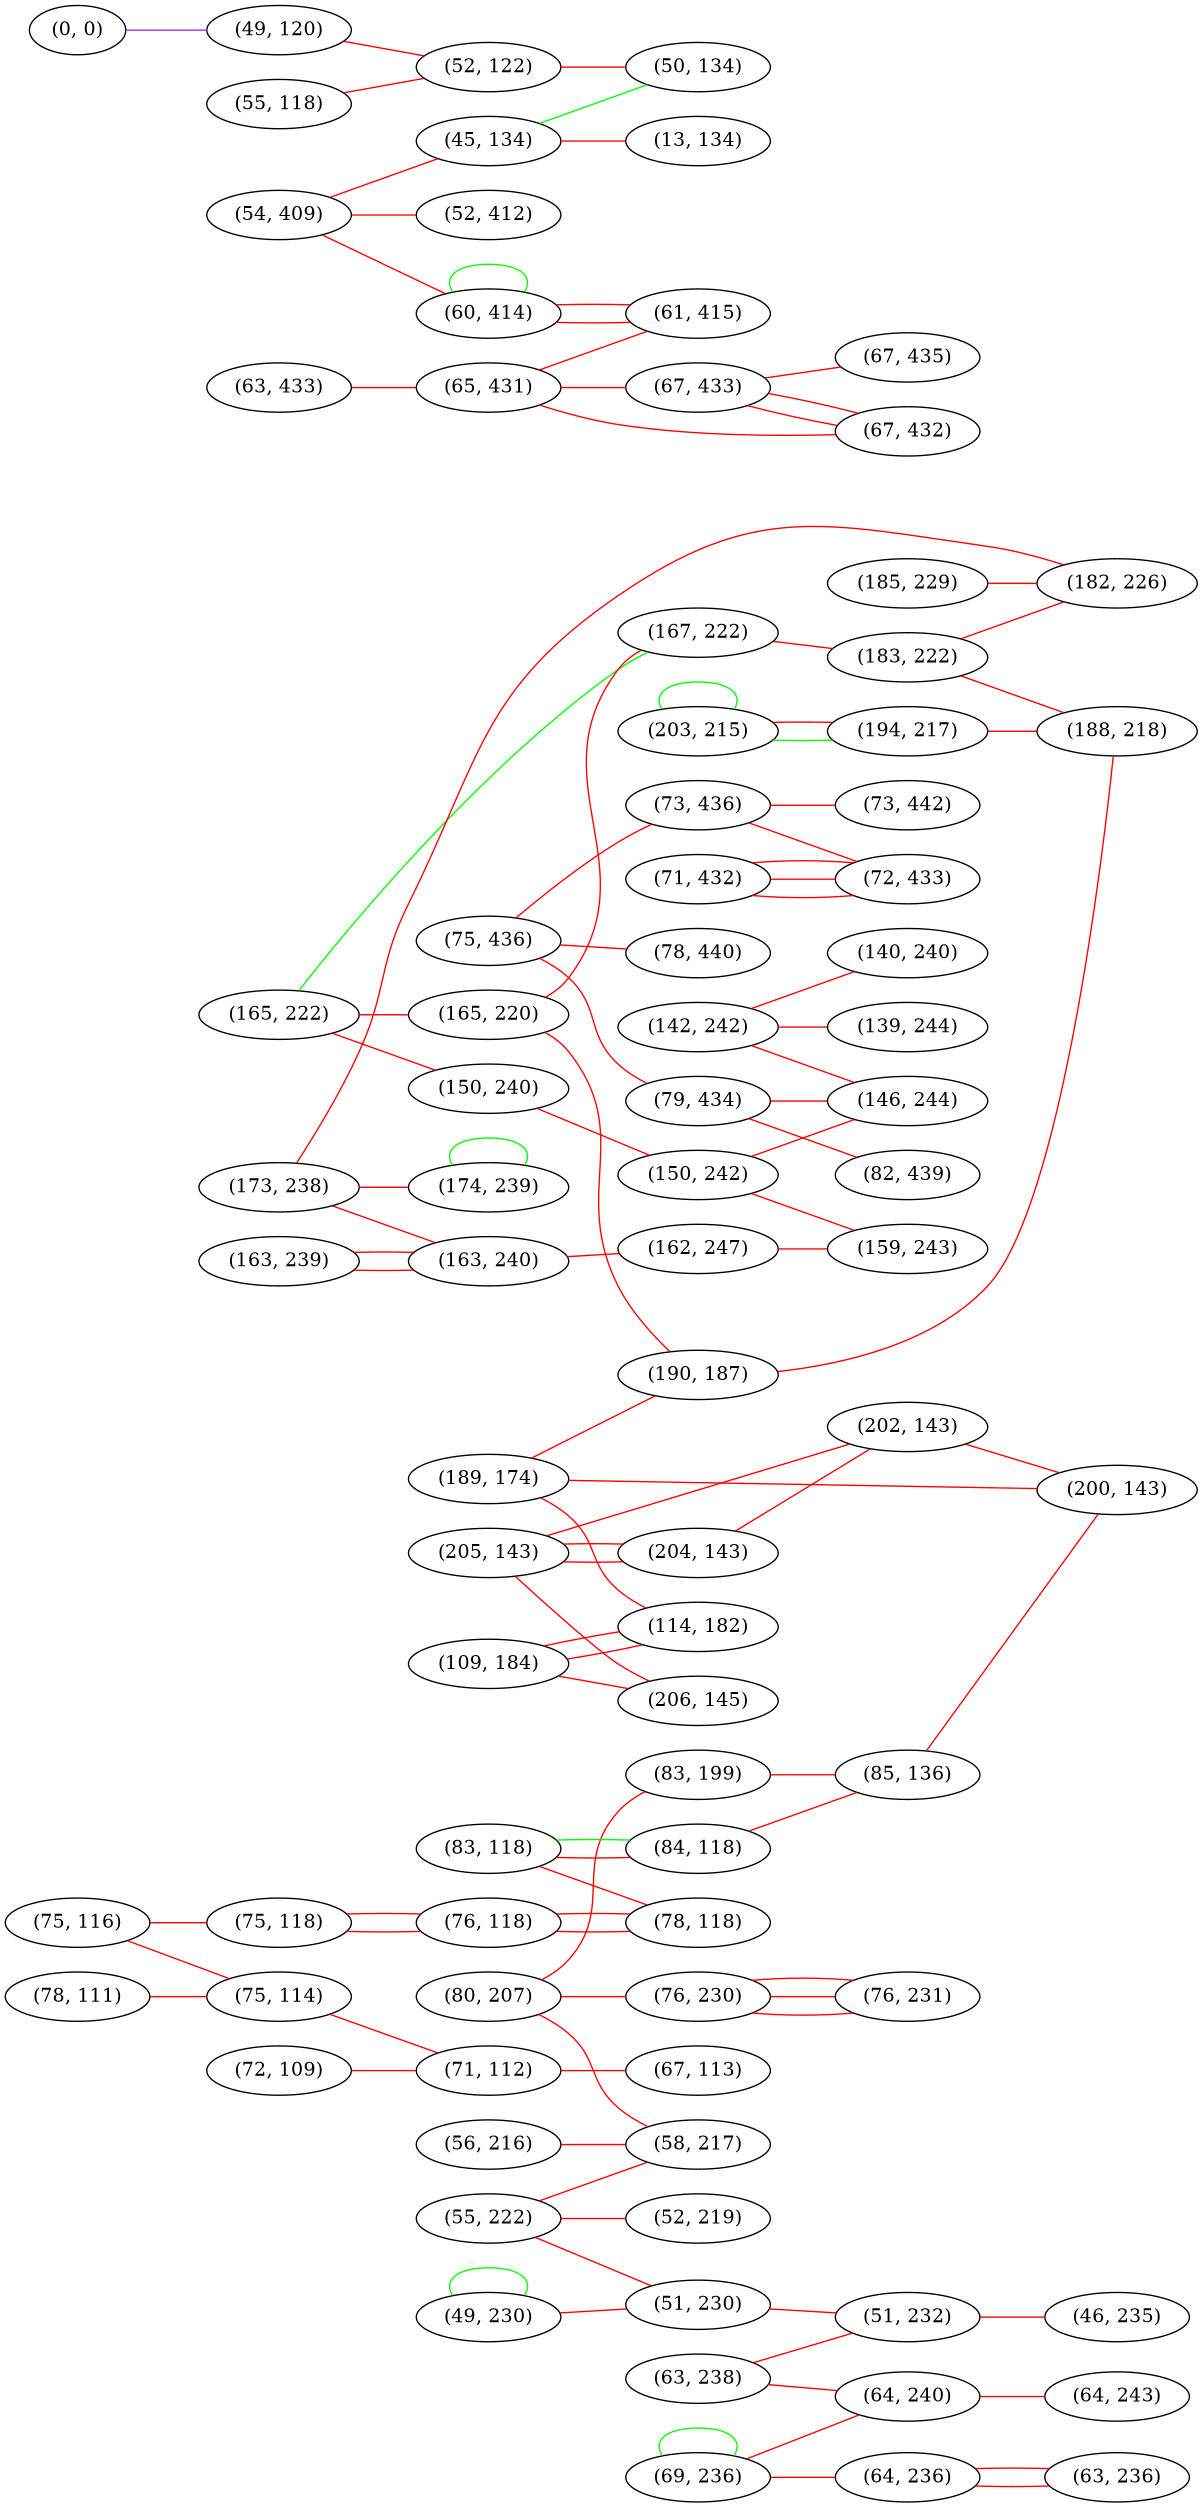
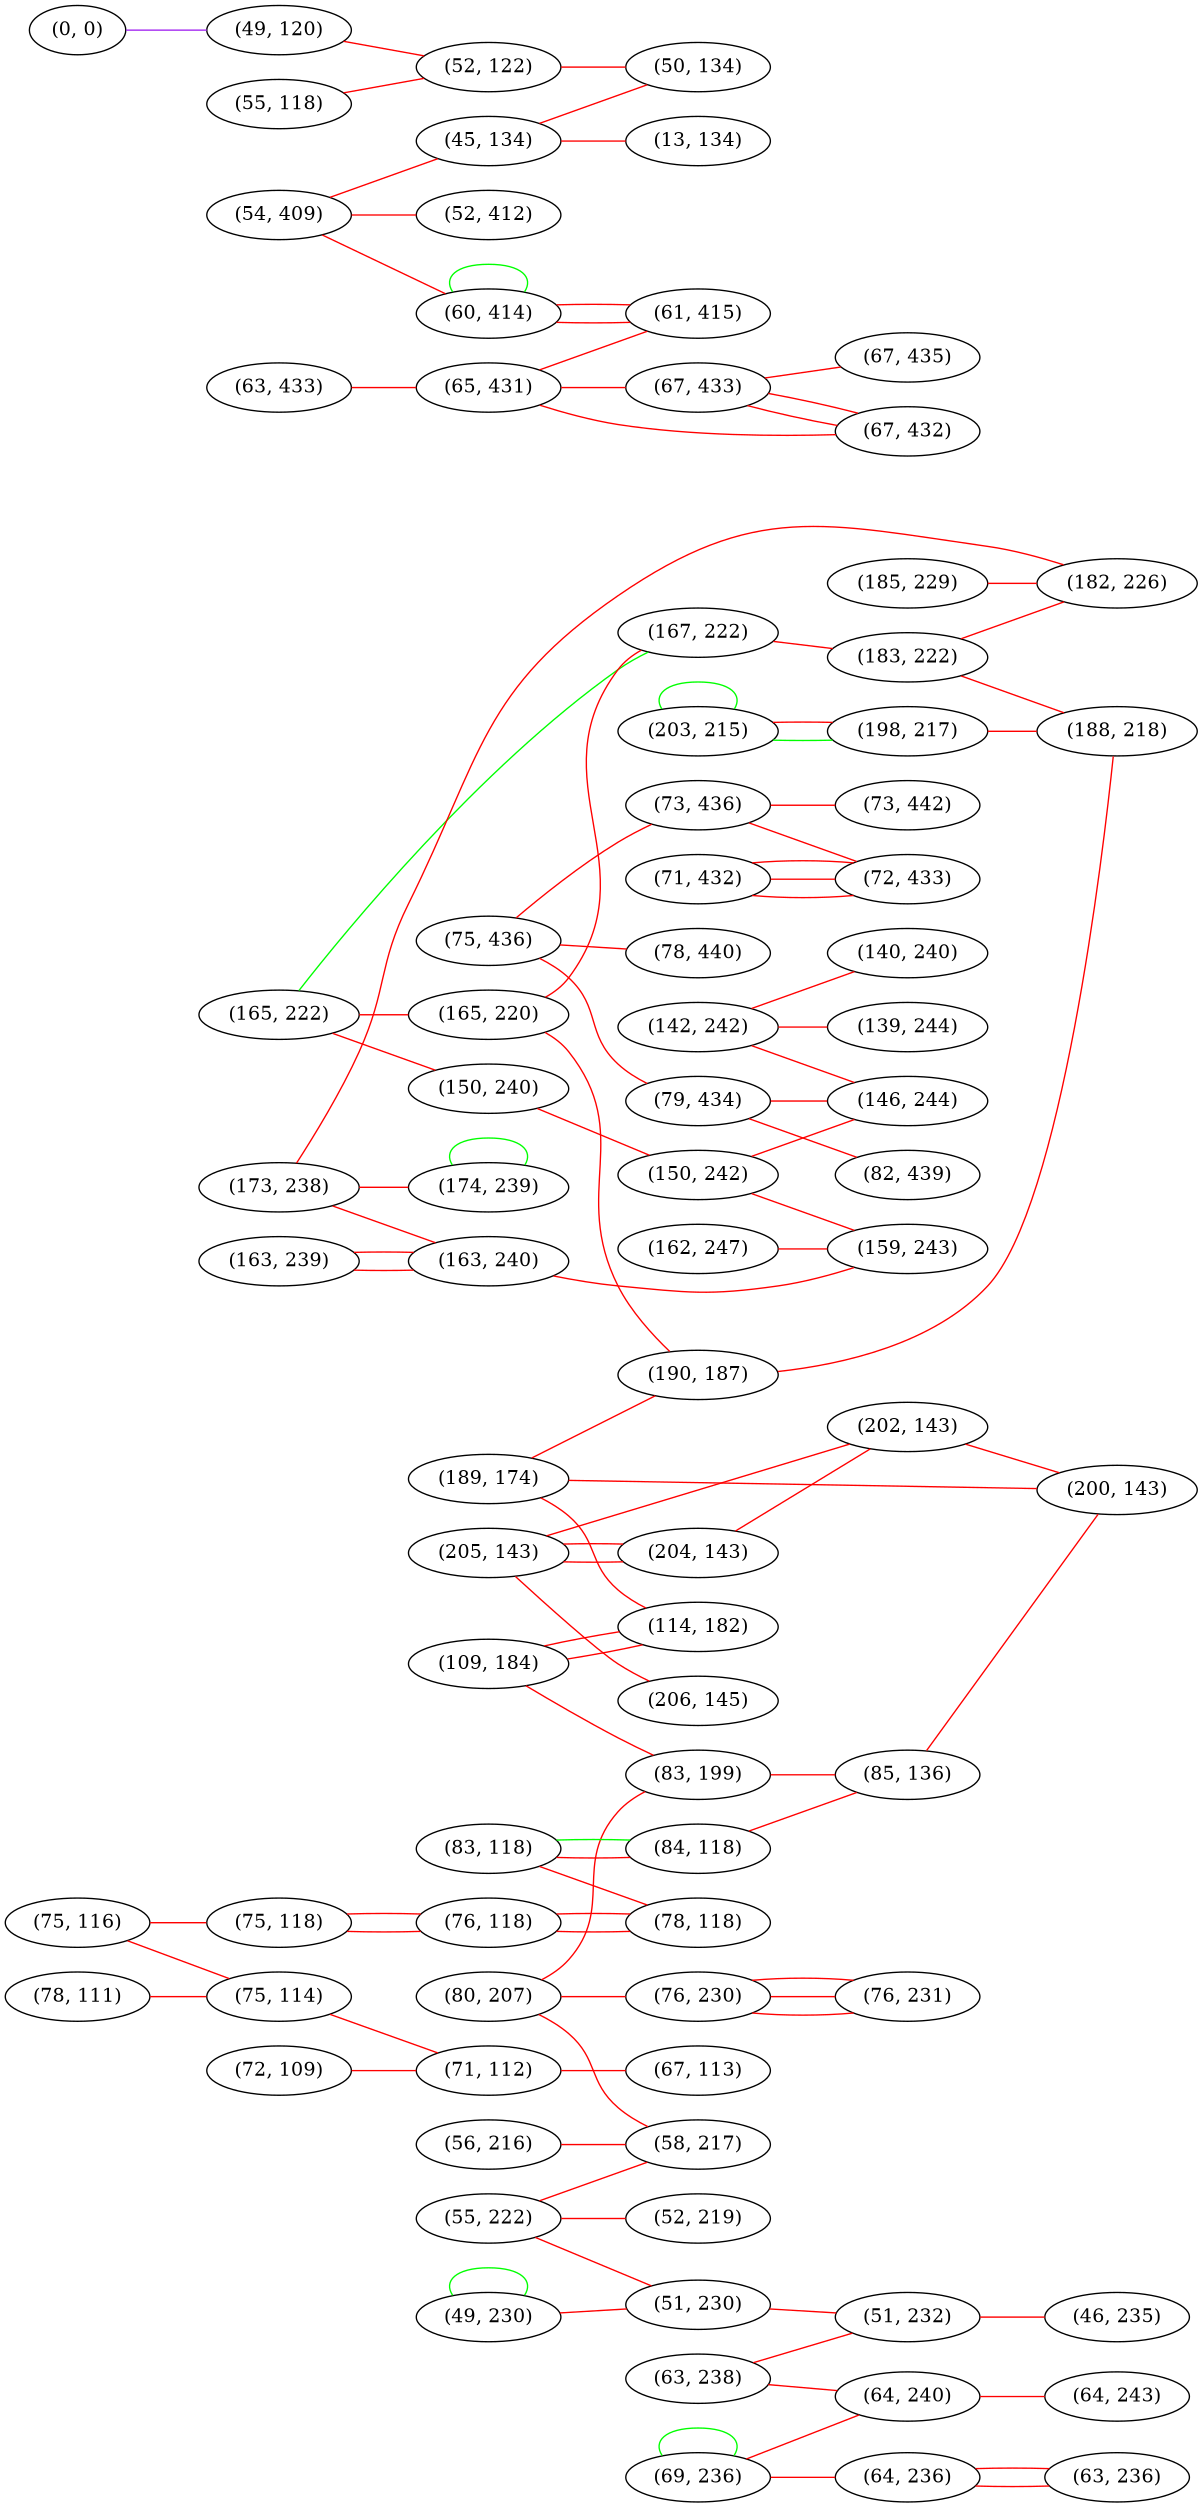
edge "(50, 134)" -- "(45, 134)": color green -> red
node "(194, 217)": label "(194, 217)" -> "(198, 217)"
edge "(162, 247)" -- "(163, 240)": now "(159, 243)" -- "(163, 240)"
edge "(109, 184)" -- "(206, 145)": now "(109, 184)" -- "(83, 199)"
